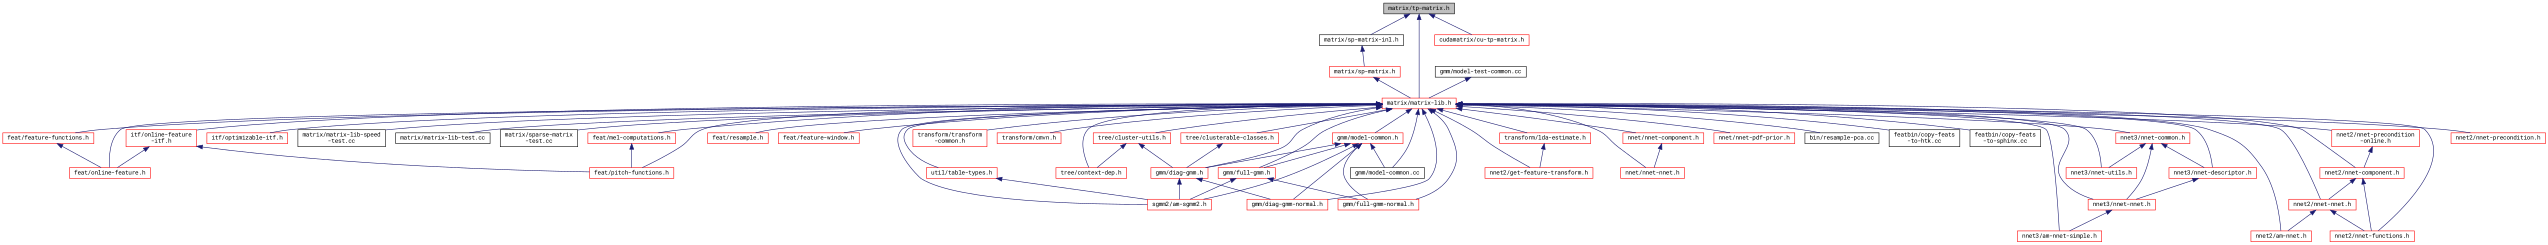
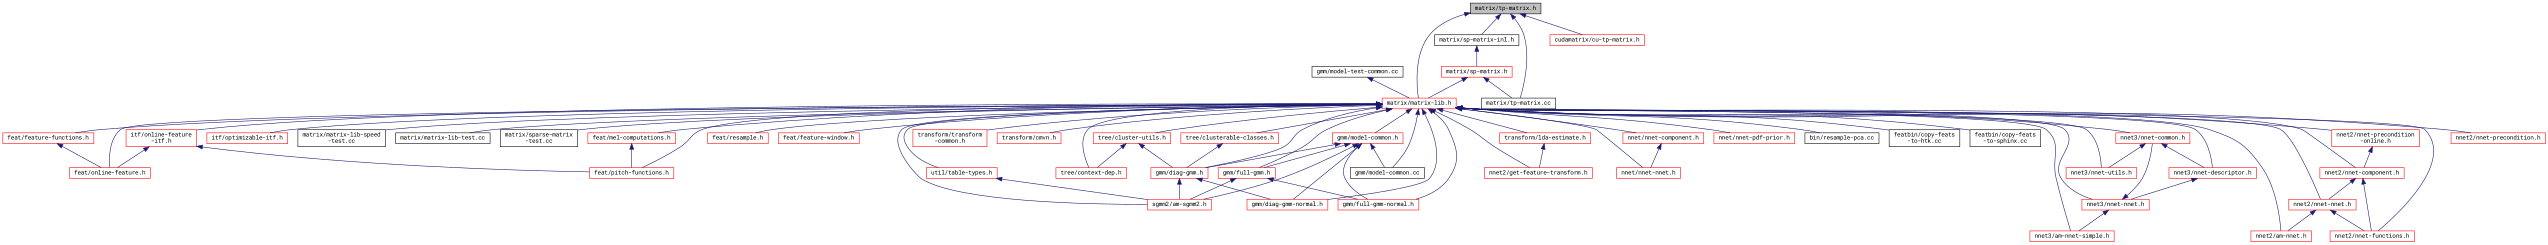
node "matrix/tp-matrix.cc": added
edge "nnet3/nnet-nnet.h" -> "nnet3/nnet-common.h": reversed
